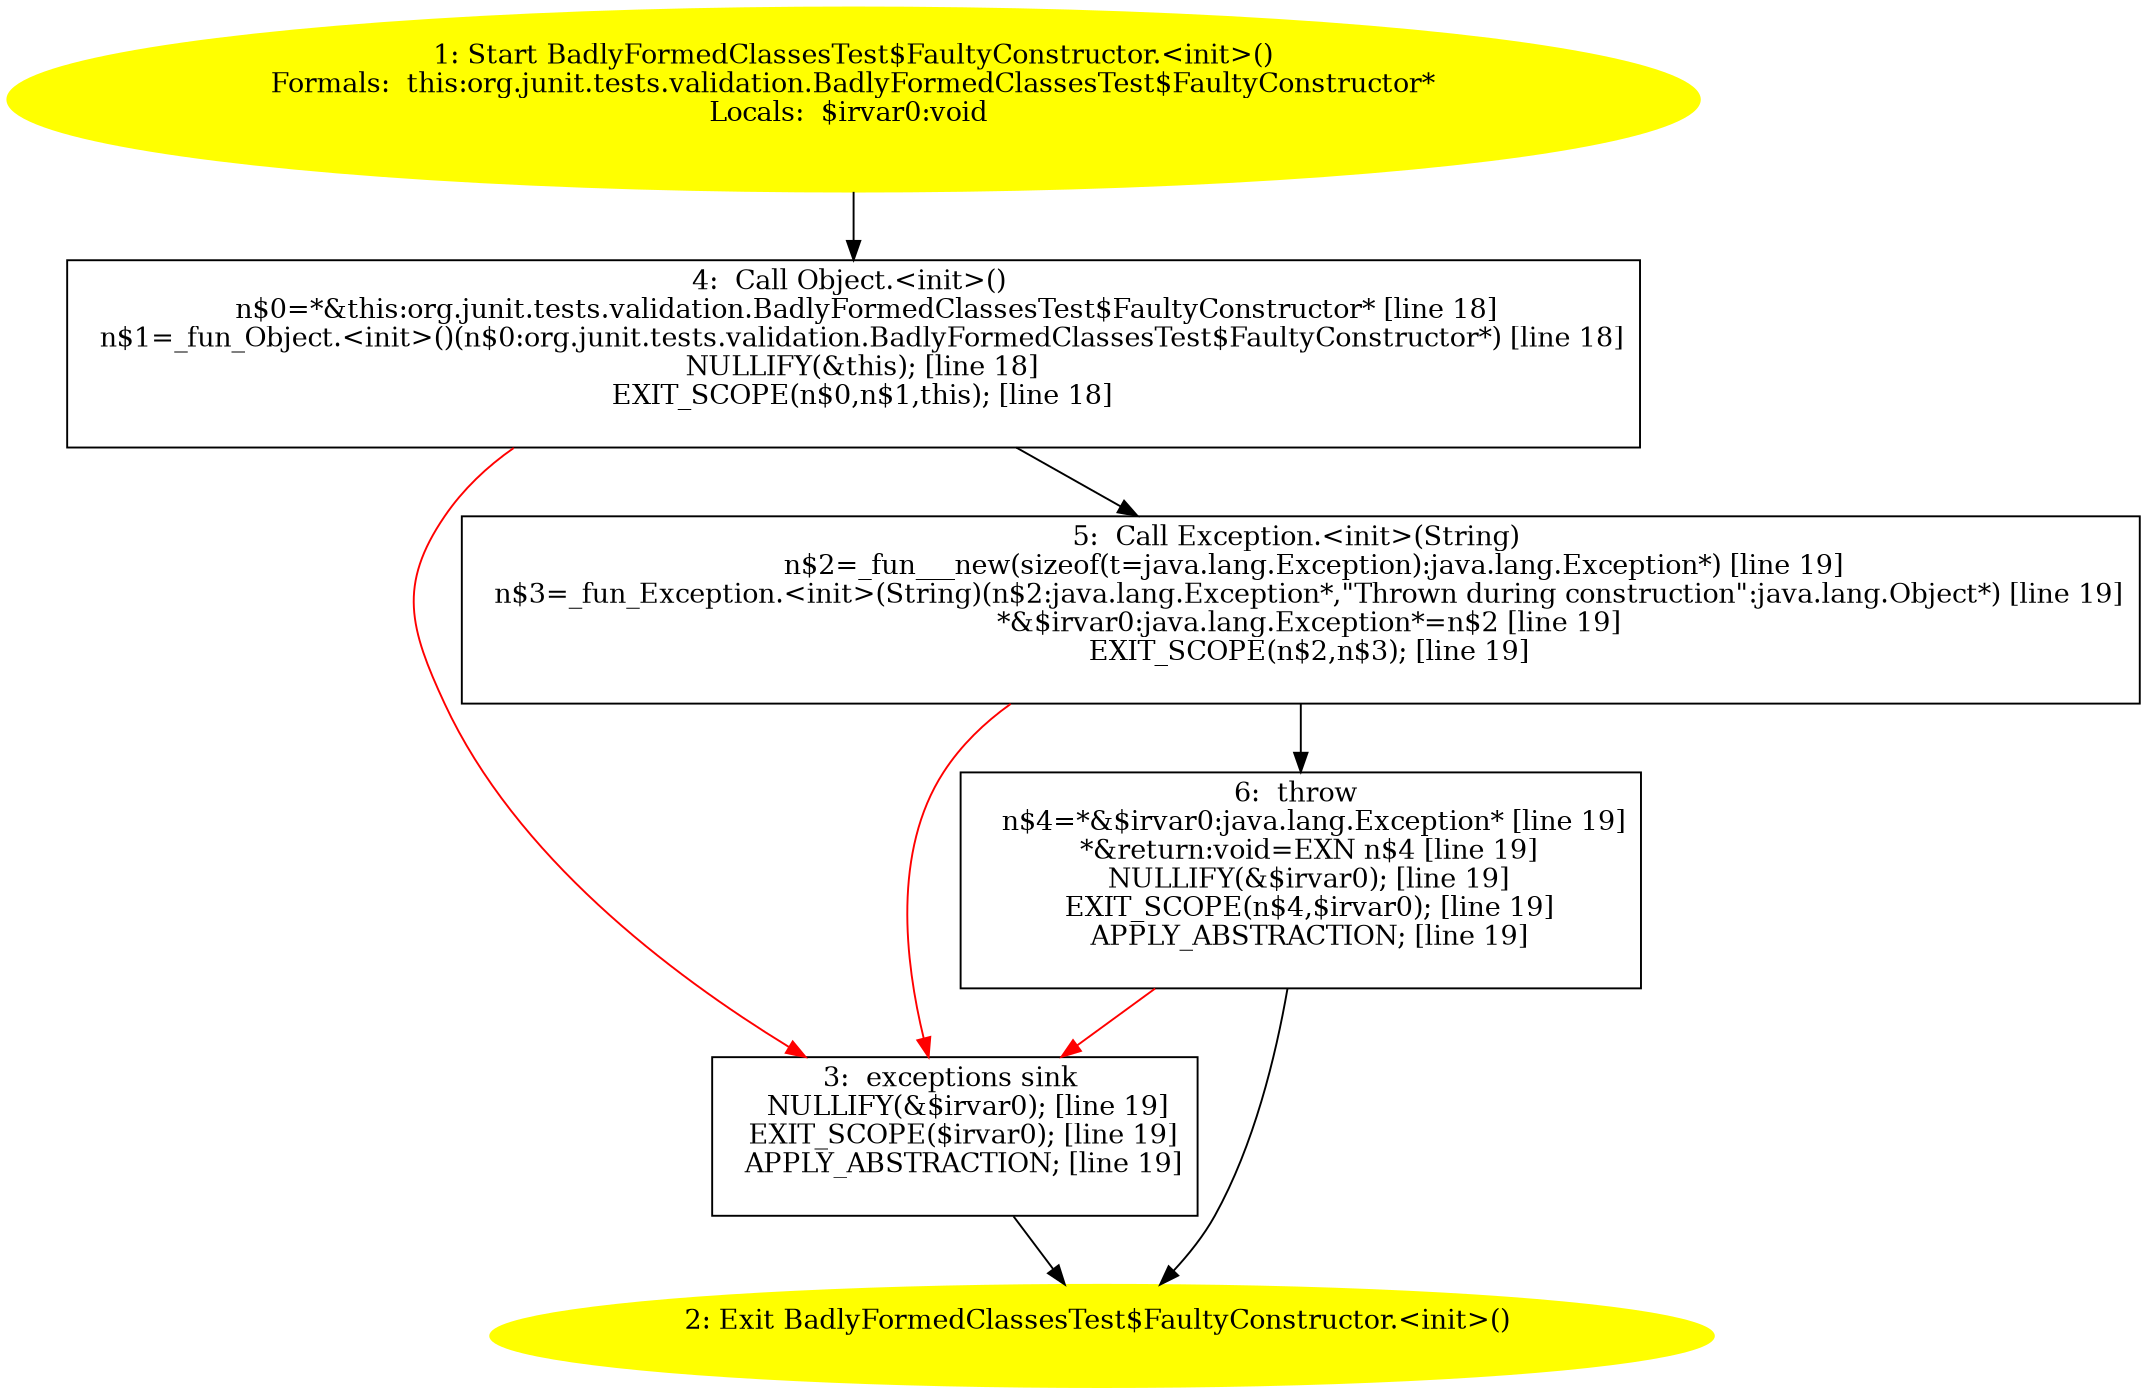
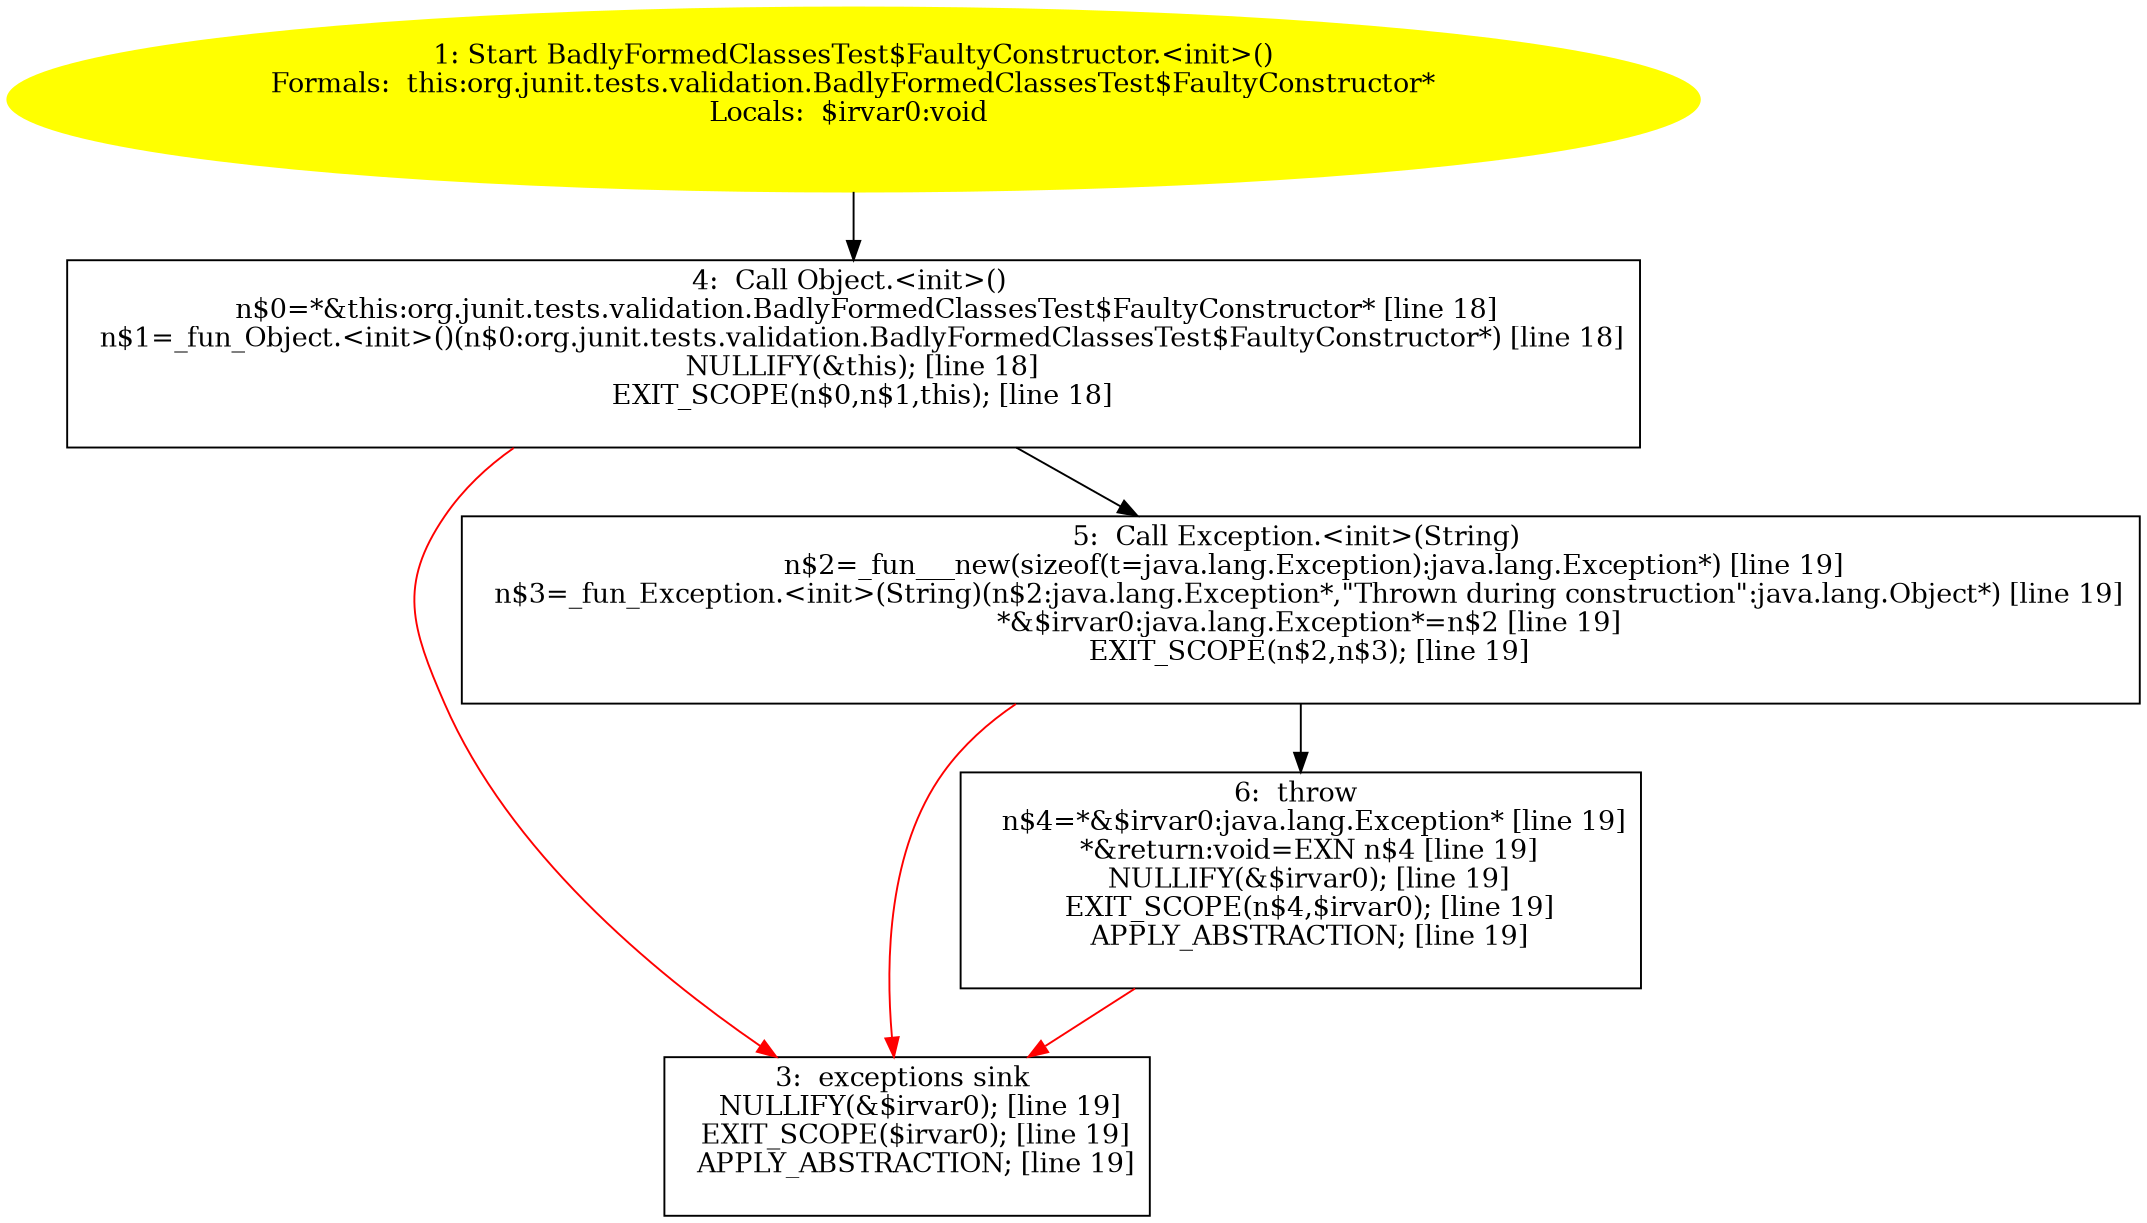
node "2: Exit BadlyFormedClassesTest$FaultyConstructor.<init>()": removed
